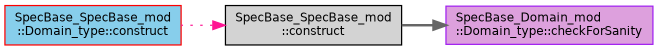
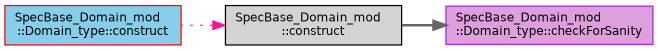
node "SpecBase_SpecBase_mod ::Domain_type::construct": label "SpecBase_SpecBase_mod ::Domain_type::construct" -> "SpecBase_Domain_mod ::Domain_type::construct"
node "SpecBase_SpecBase_mod ::construct": label "SpecBase_SpecBase_mod ::construct" -> "SpecBase_Domain_mod ::construct"
